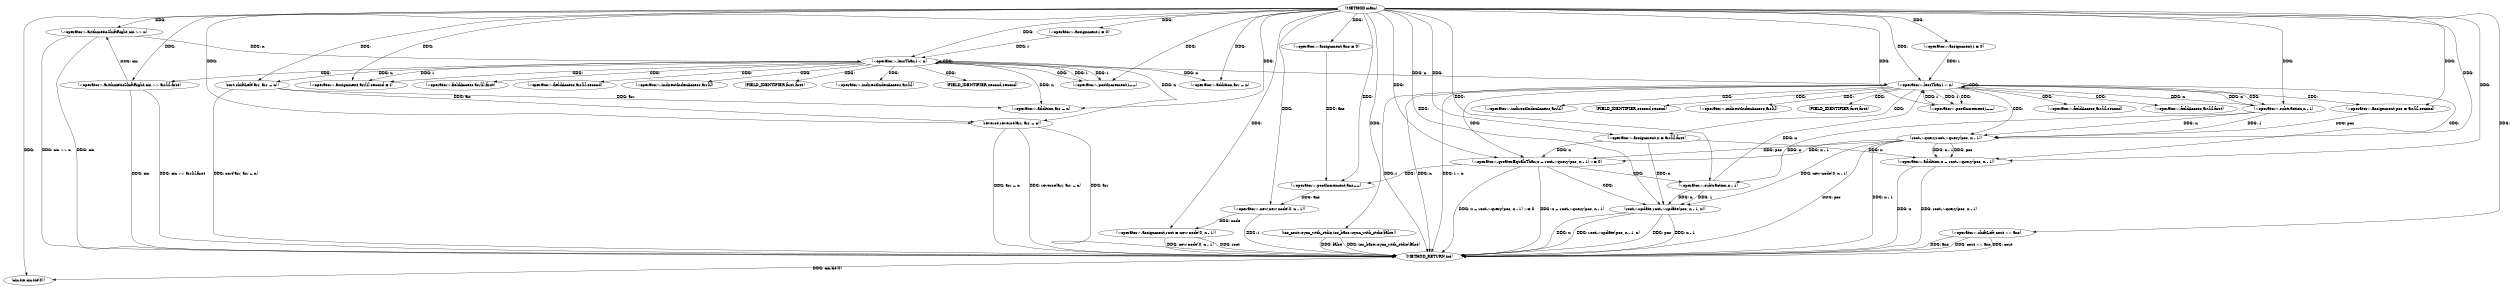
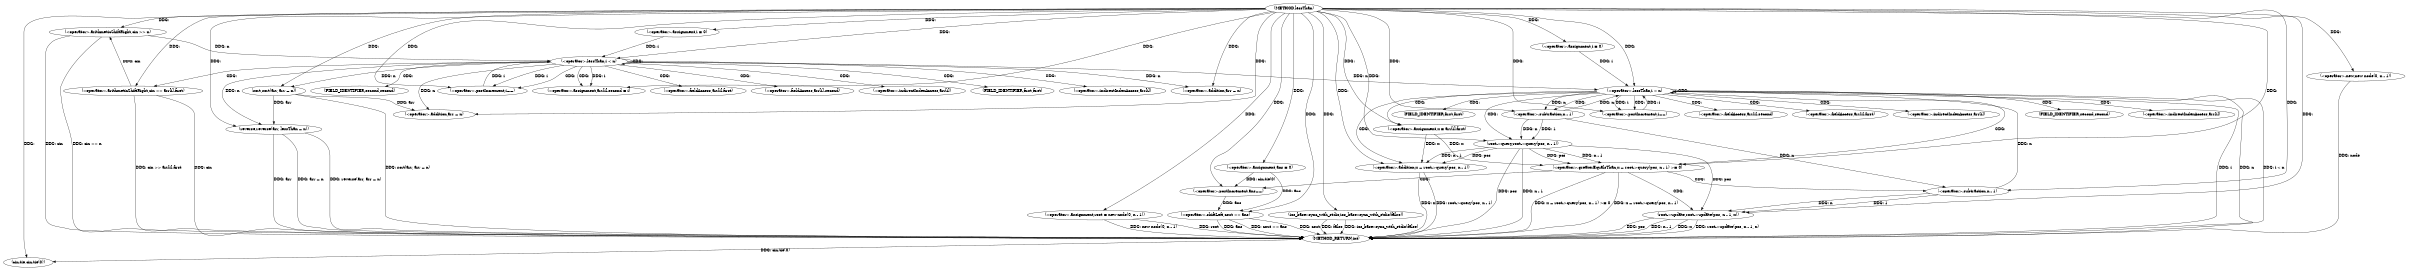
node "(METHOD,main)": label "(METHOD,main)" -> "(METHOD,lessThan)"
node "(sort,shiftLeft(arr, arr + n))": label "(sort,shiftLeft(arr, arr + n))" -> "(sort,sort(arr, arr + n))"
edge "(<operator>.assignment,ans = 0)" -> "(<operator>.postIncrement,ans++)": label "DDG: ans" -> "DDG: cin.tie(0)"
node "(<operator>.assignment,pos = arr[i].second)": removed
node "(reverse,reverse(arr, arr + n))": label "(reverse,reverse(arr, arr + n))" -> "(reverse,reverse(arr, lessThan + n))"
edge "(<operator>.assignment,x = arr[i].first)" -> "(root->update,root->update(pos, n - 1, x))": removed, label "DDG: x"
edge "(root->query,root->query(pos, n - 1))" -> "(root->update,root->update(pos, n - 1, x))": label "DDG: new node(0, n - 1)" -> "DDG: pos"
edge "(<operator>.postIncrement,ans++)" -> "(<operator>.new,new node(0, n - 1))": now "(<operator>.postIncrement,ans++)" -> "(<operator>.shiftLeft,cout << ans)"
edge "(<operator>.assignment,ans = 0)" -> "(<operator>.shiftLeft,cout << ans)": added, label "DDG: ans"
edge "(<operator>.new,new node(0, n - 1))" -> "(<operator>.assignment,root = new node(0, n - 1))": removed, label "DDG: node"
edge "(<operator>.new,new node(0, n - 1))" -> "(METHOD_RETURN,int)": label "DDG: i" -> "DDG: node"
node "(ios_cout::sync_with_stdio,ios_base::sync_with_stdio(false))": label "(ios_cout::sync_with_stdio,ios_base::sync_with_stdio(false))" -> "(ios_base::sync_with_stdio,ios_base::sync_with_stdio(false))"
